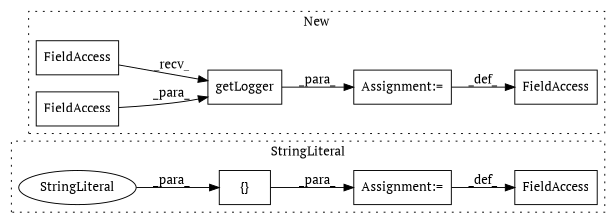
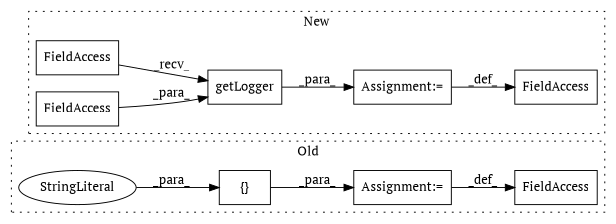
cluster "StringLiteral": label "StringLiteral" -> "Old"
